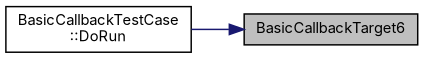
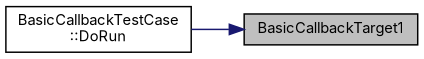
node "BasicCallbackTarget6": label "BasicCallbackTarget6" -> "BasicCallbackTarget1"
